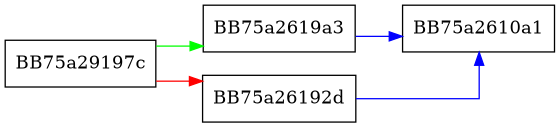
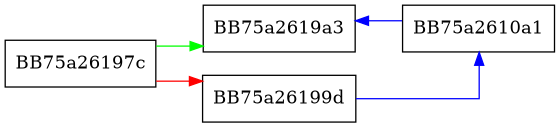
edge "BB75a2619a3" -> "BB75a2610a1": reversed
node "BB75a29197c": label "BB75a29197c" -> "BB75a26197c"
node "BB75a26192d": label "BB75a26192d" -> "BB75a26199d"
